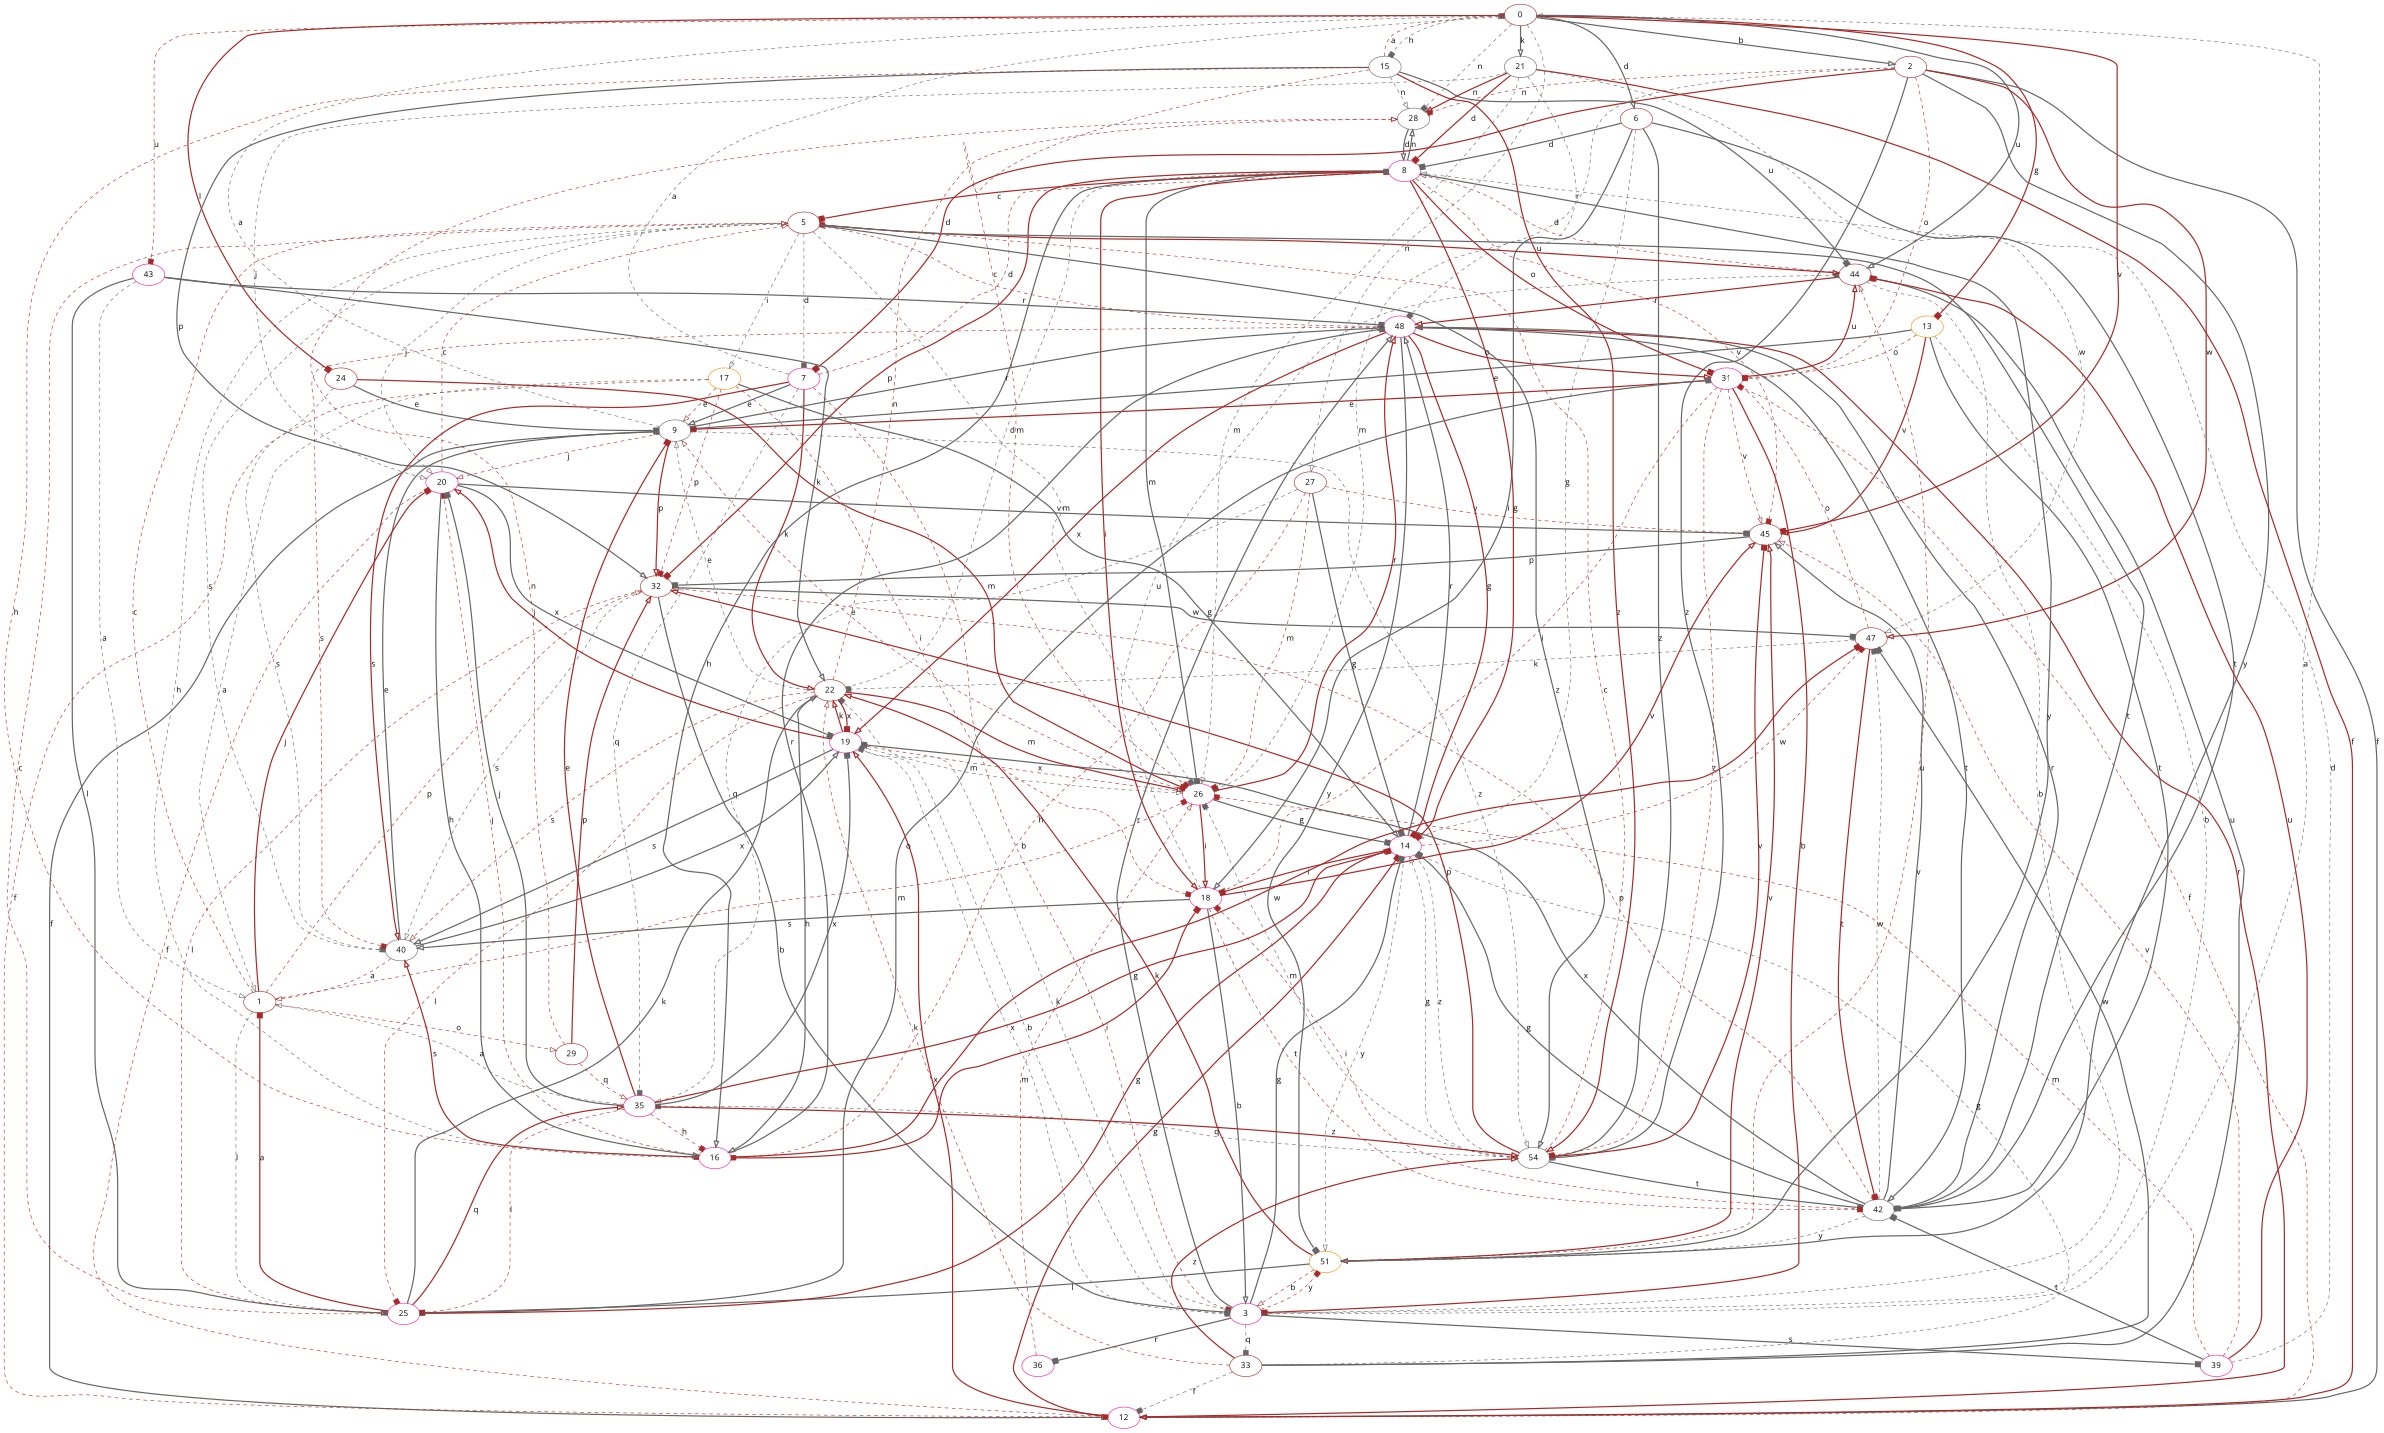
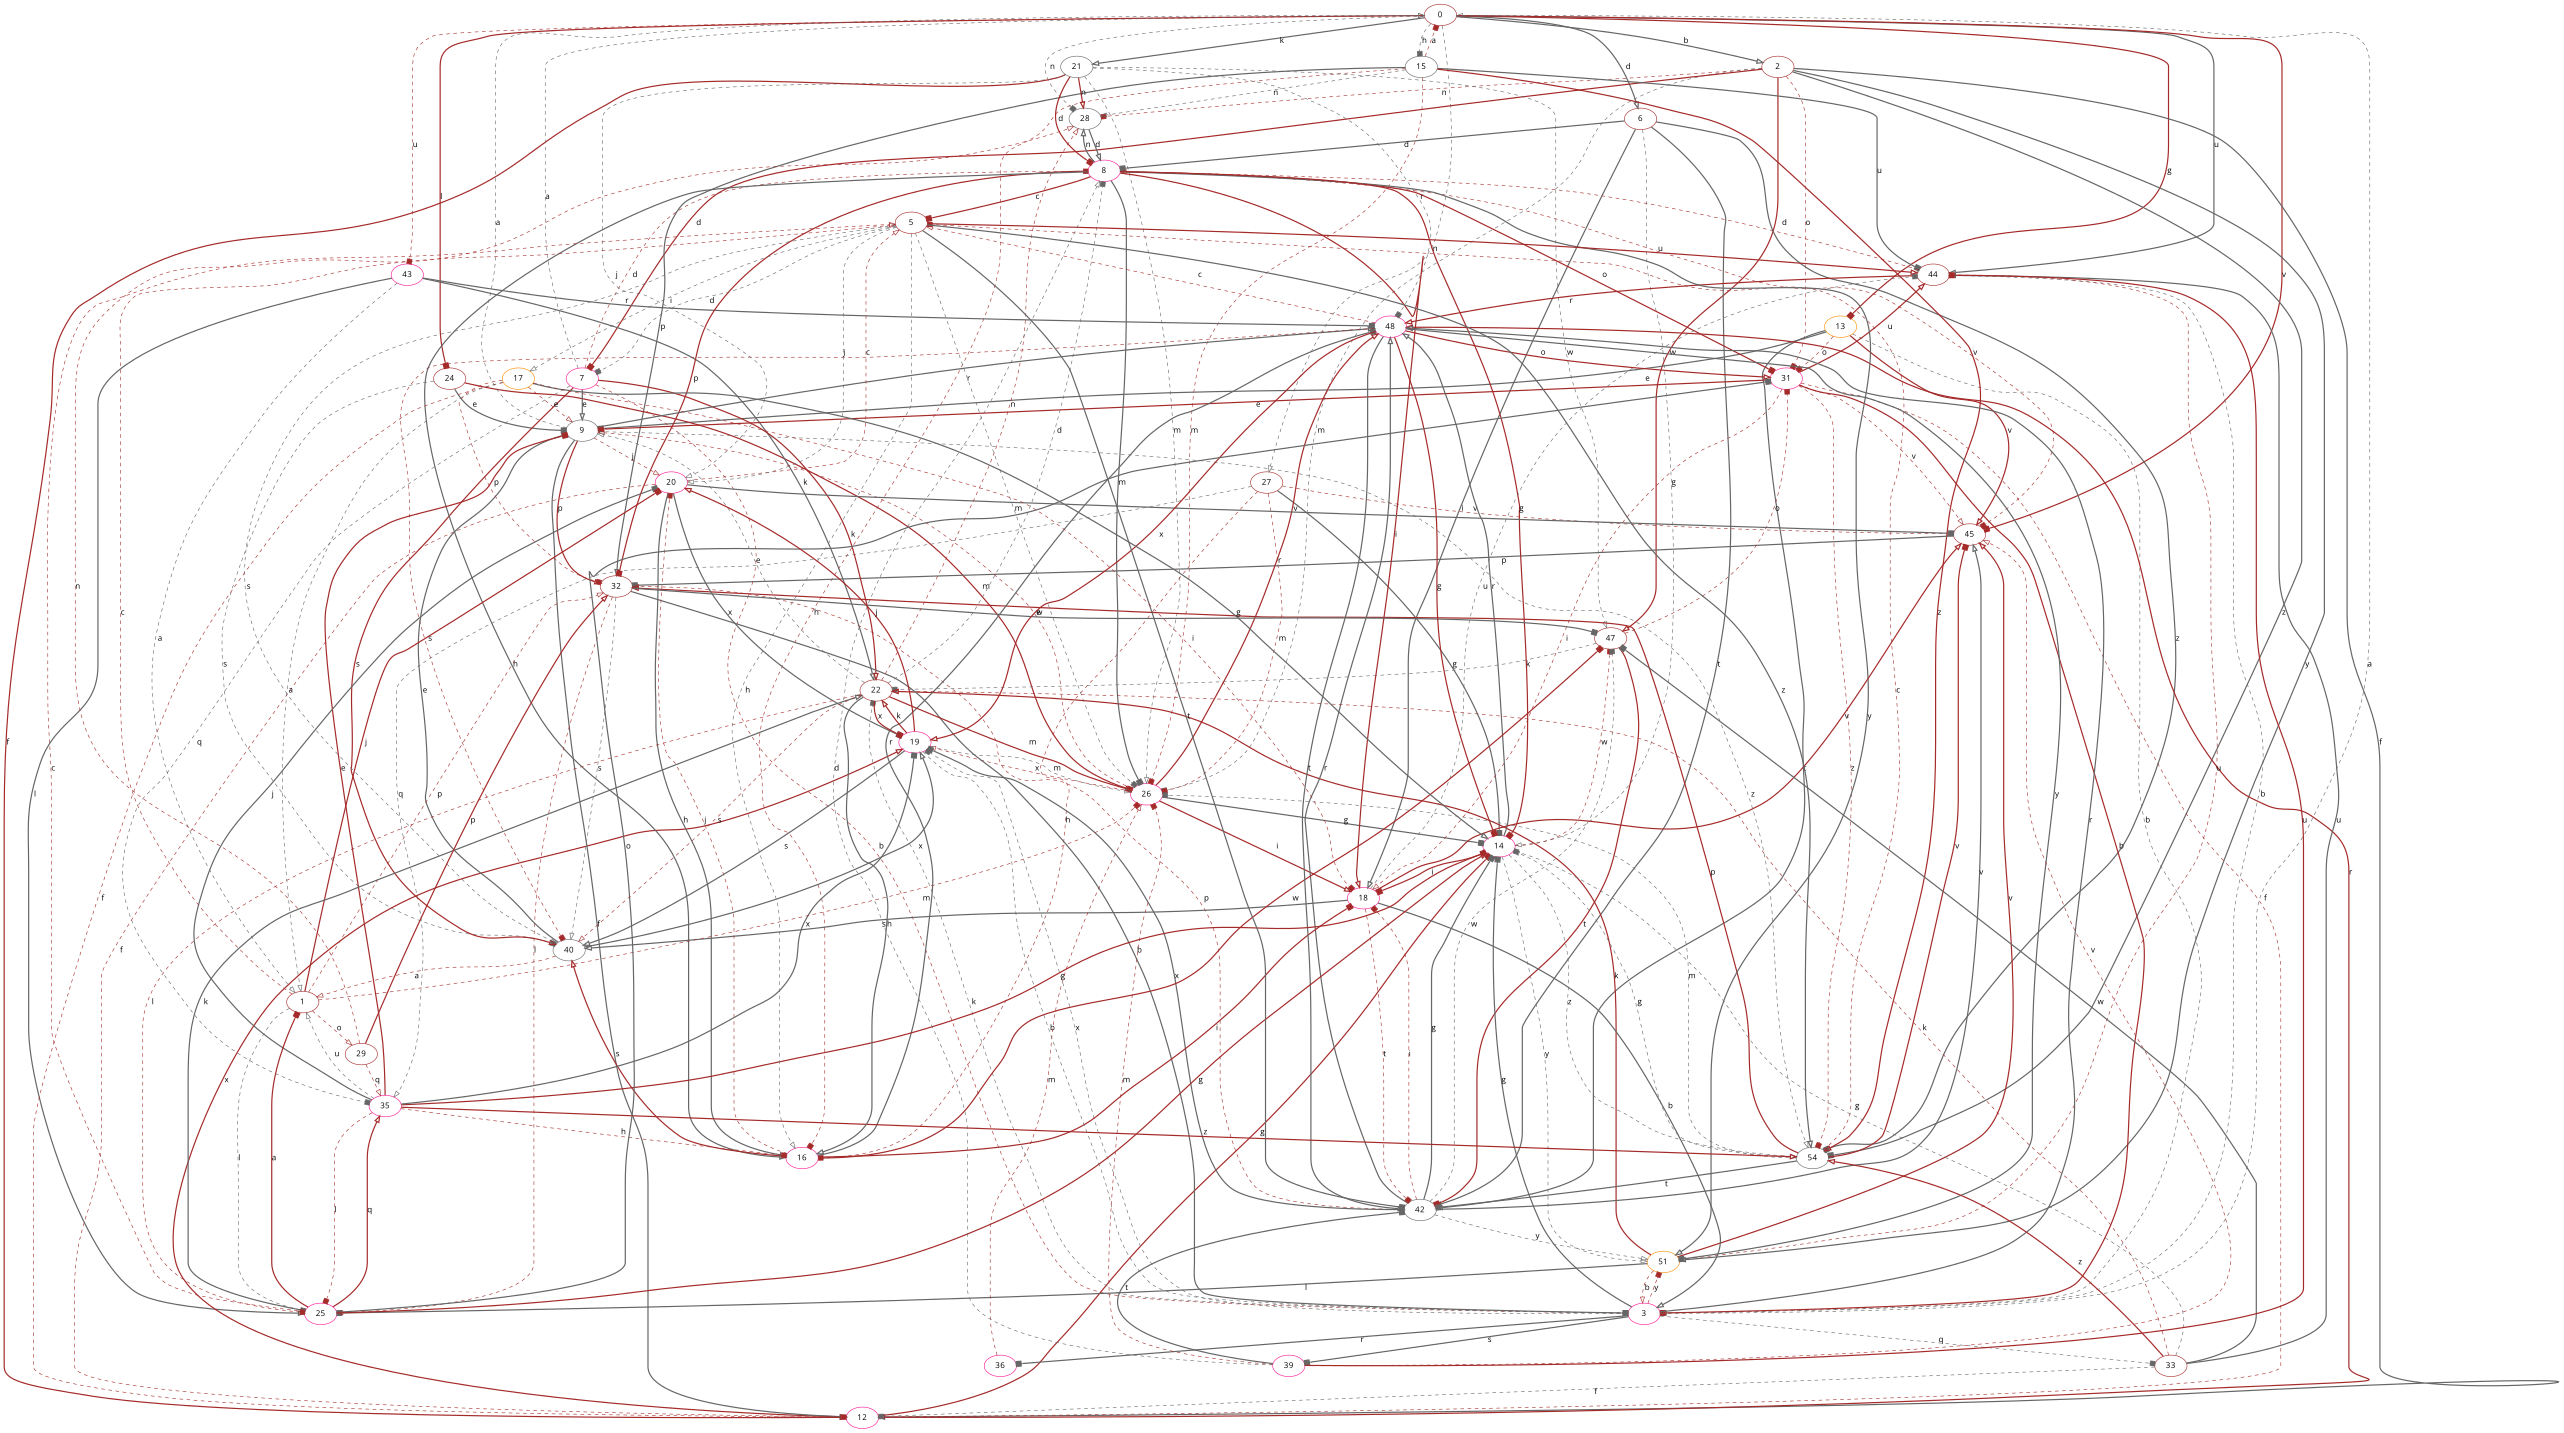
edge "35" -> "1": label "a" -> "u"
edge "54" -> "35": removed, label "q"
